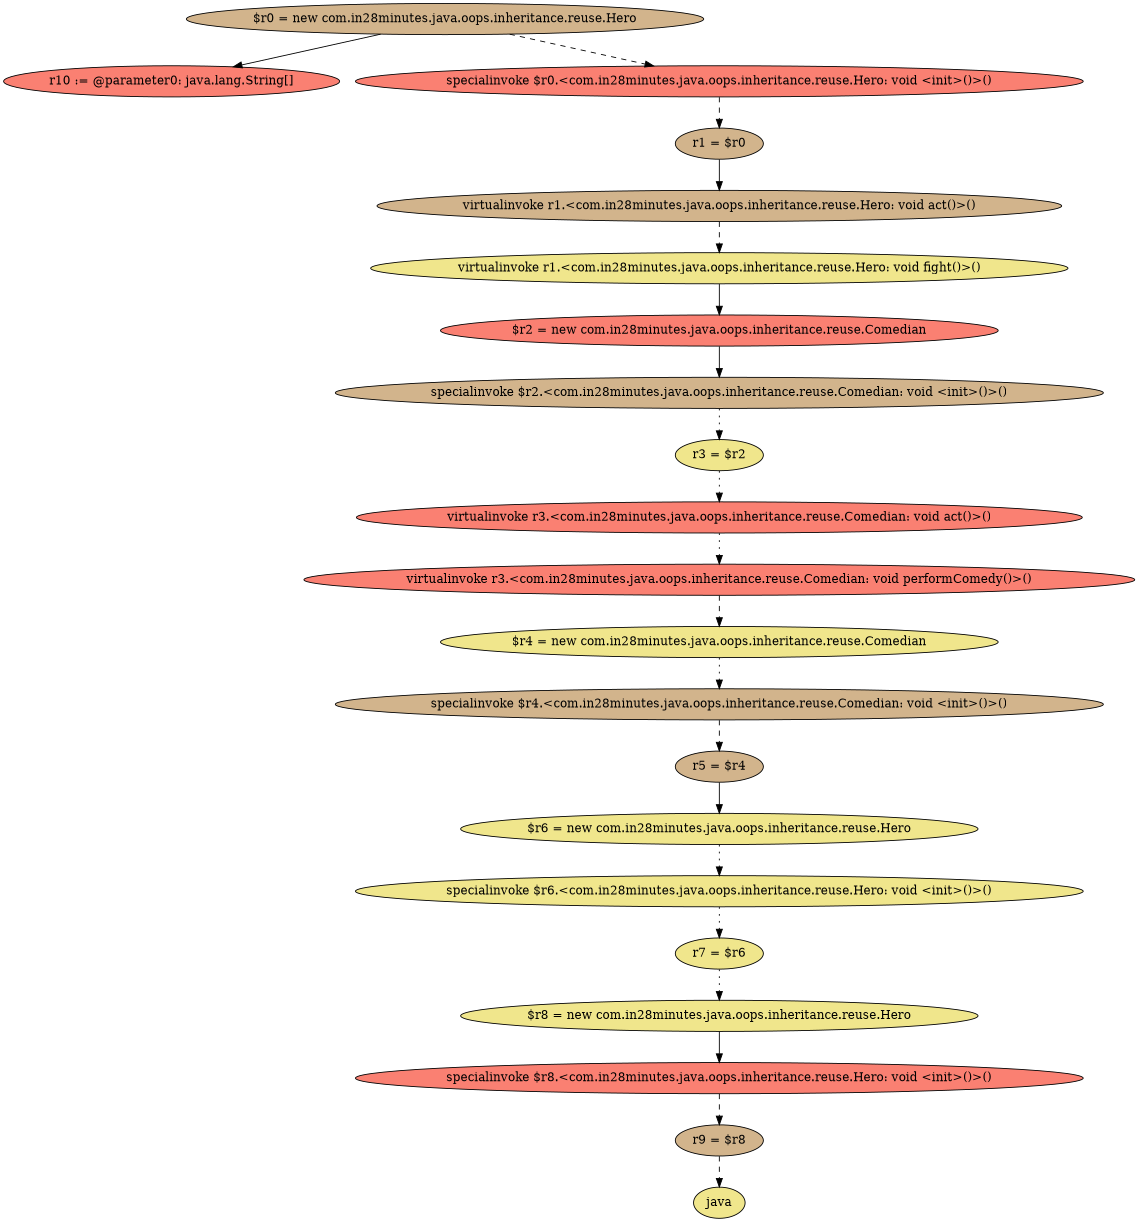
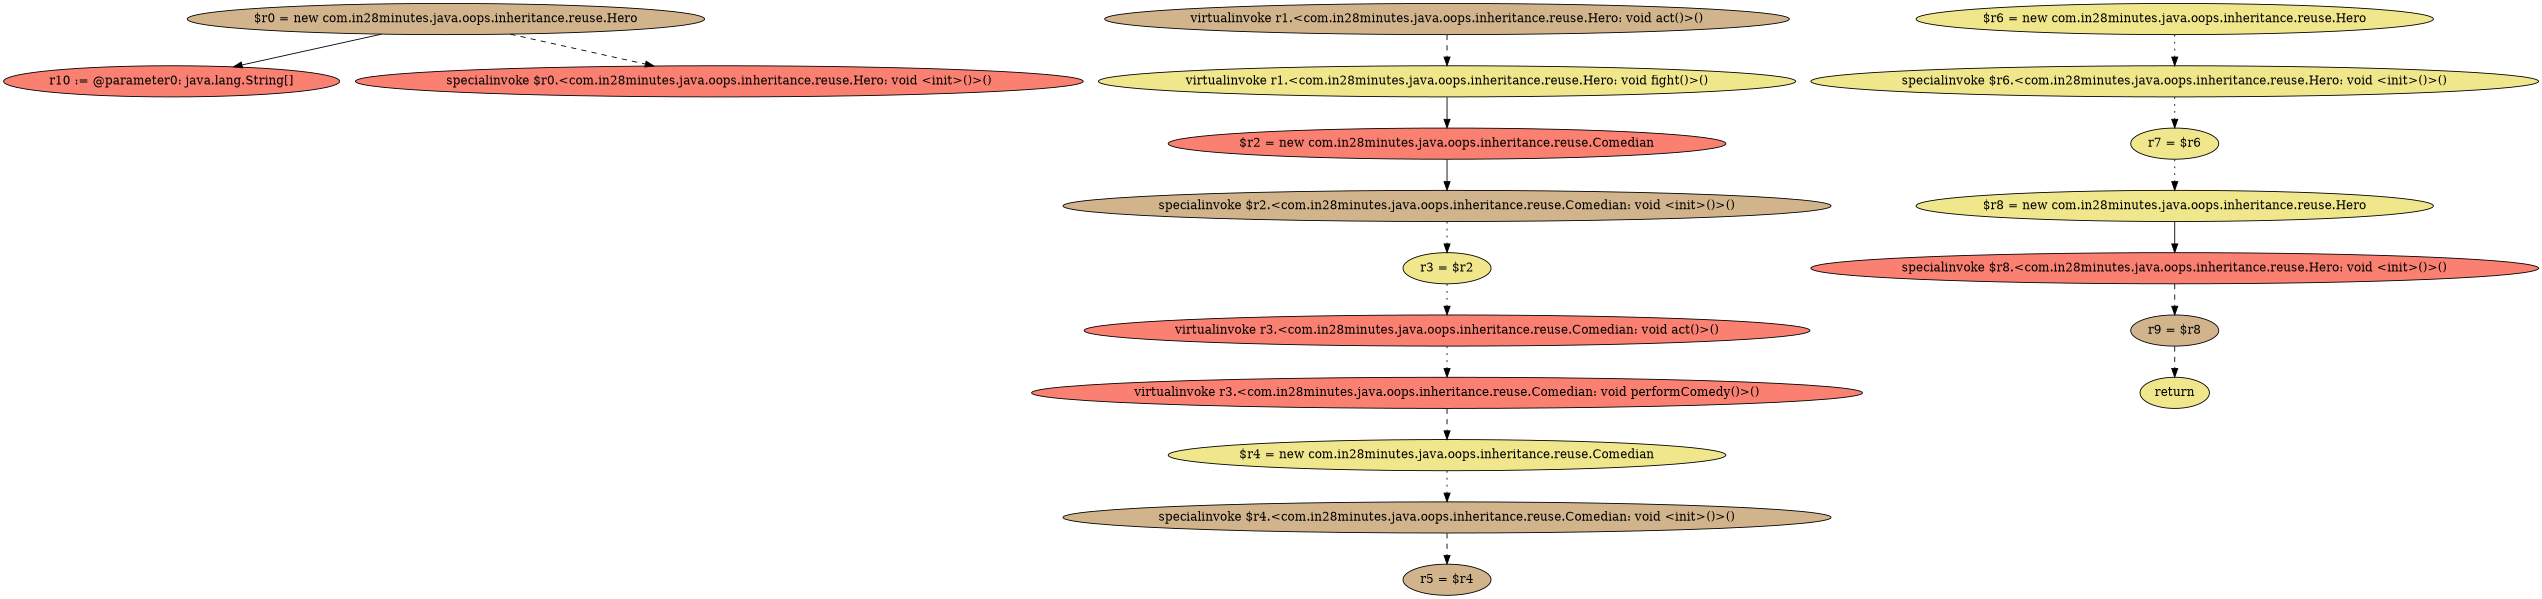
node "r1 = $r0": removed
edge "r5 = $r4" -> "$r6 = new com.in28minutes.java.oops.inheritance.reuse.Hero": removed
node "java": label "java" -> "return"
